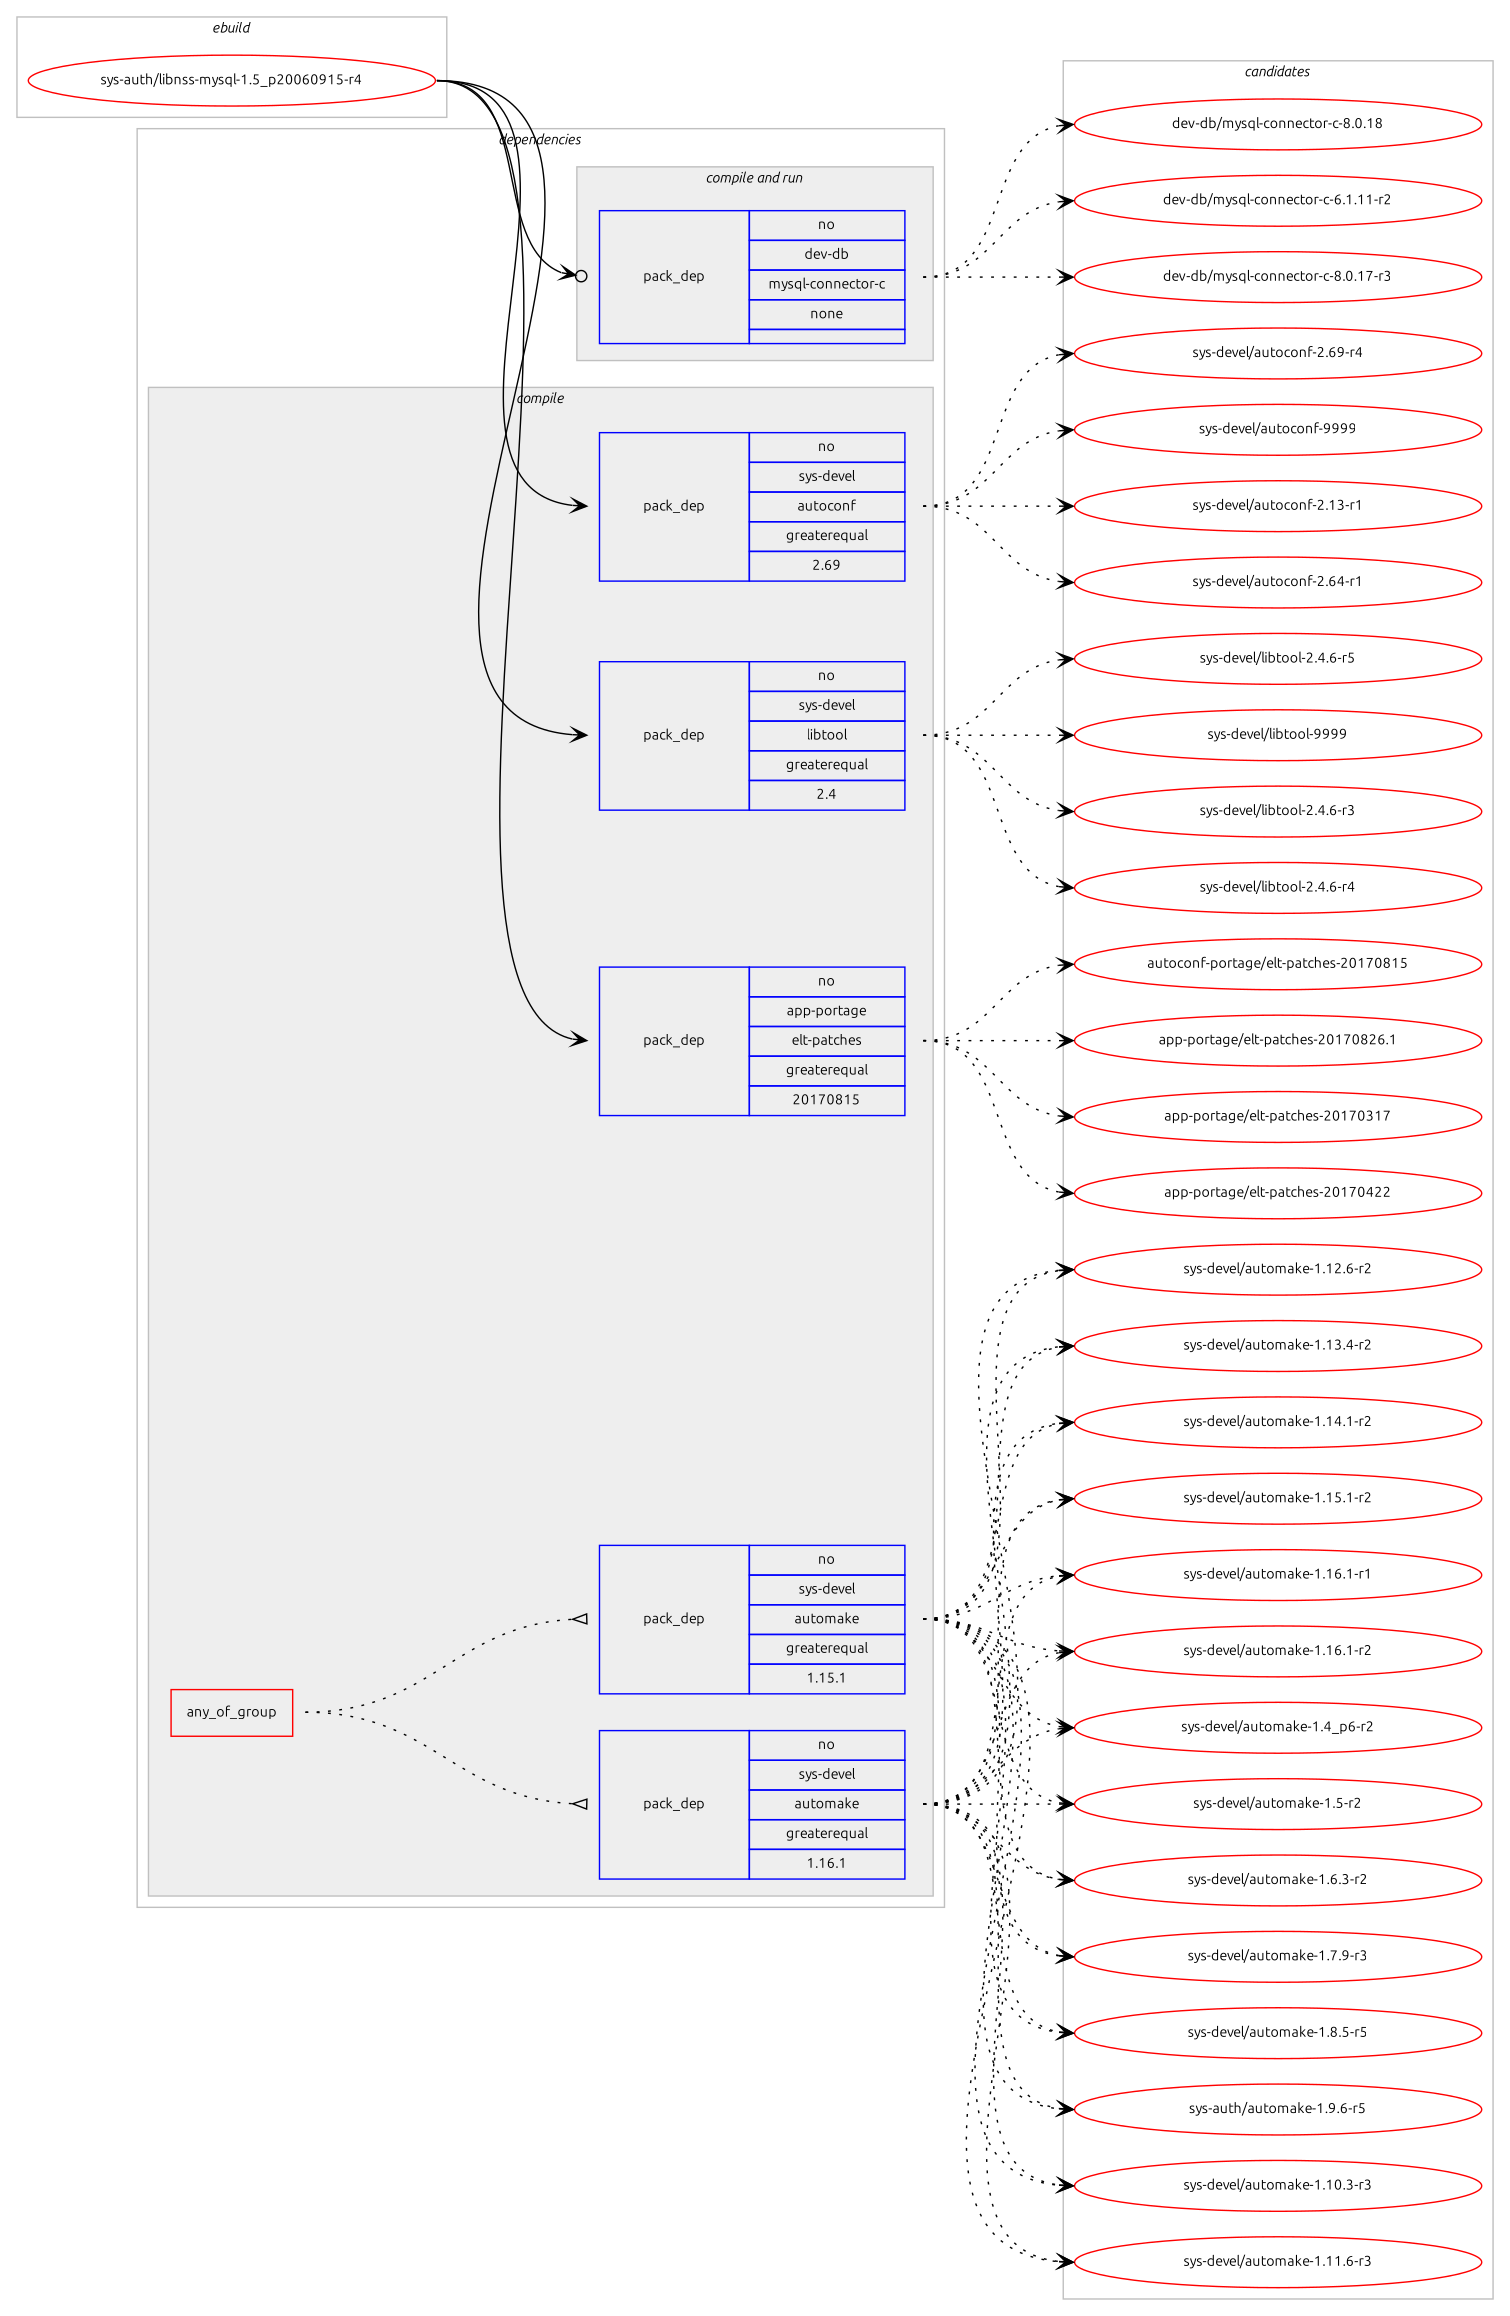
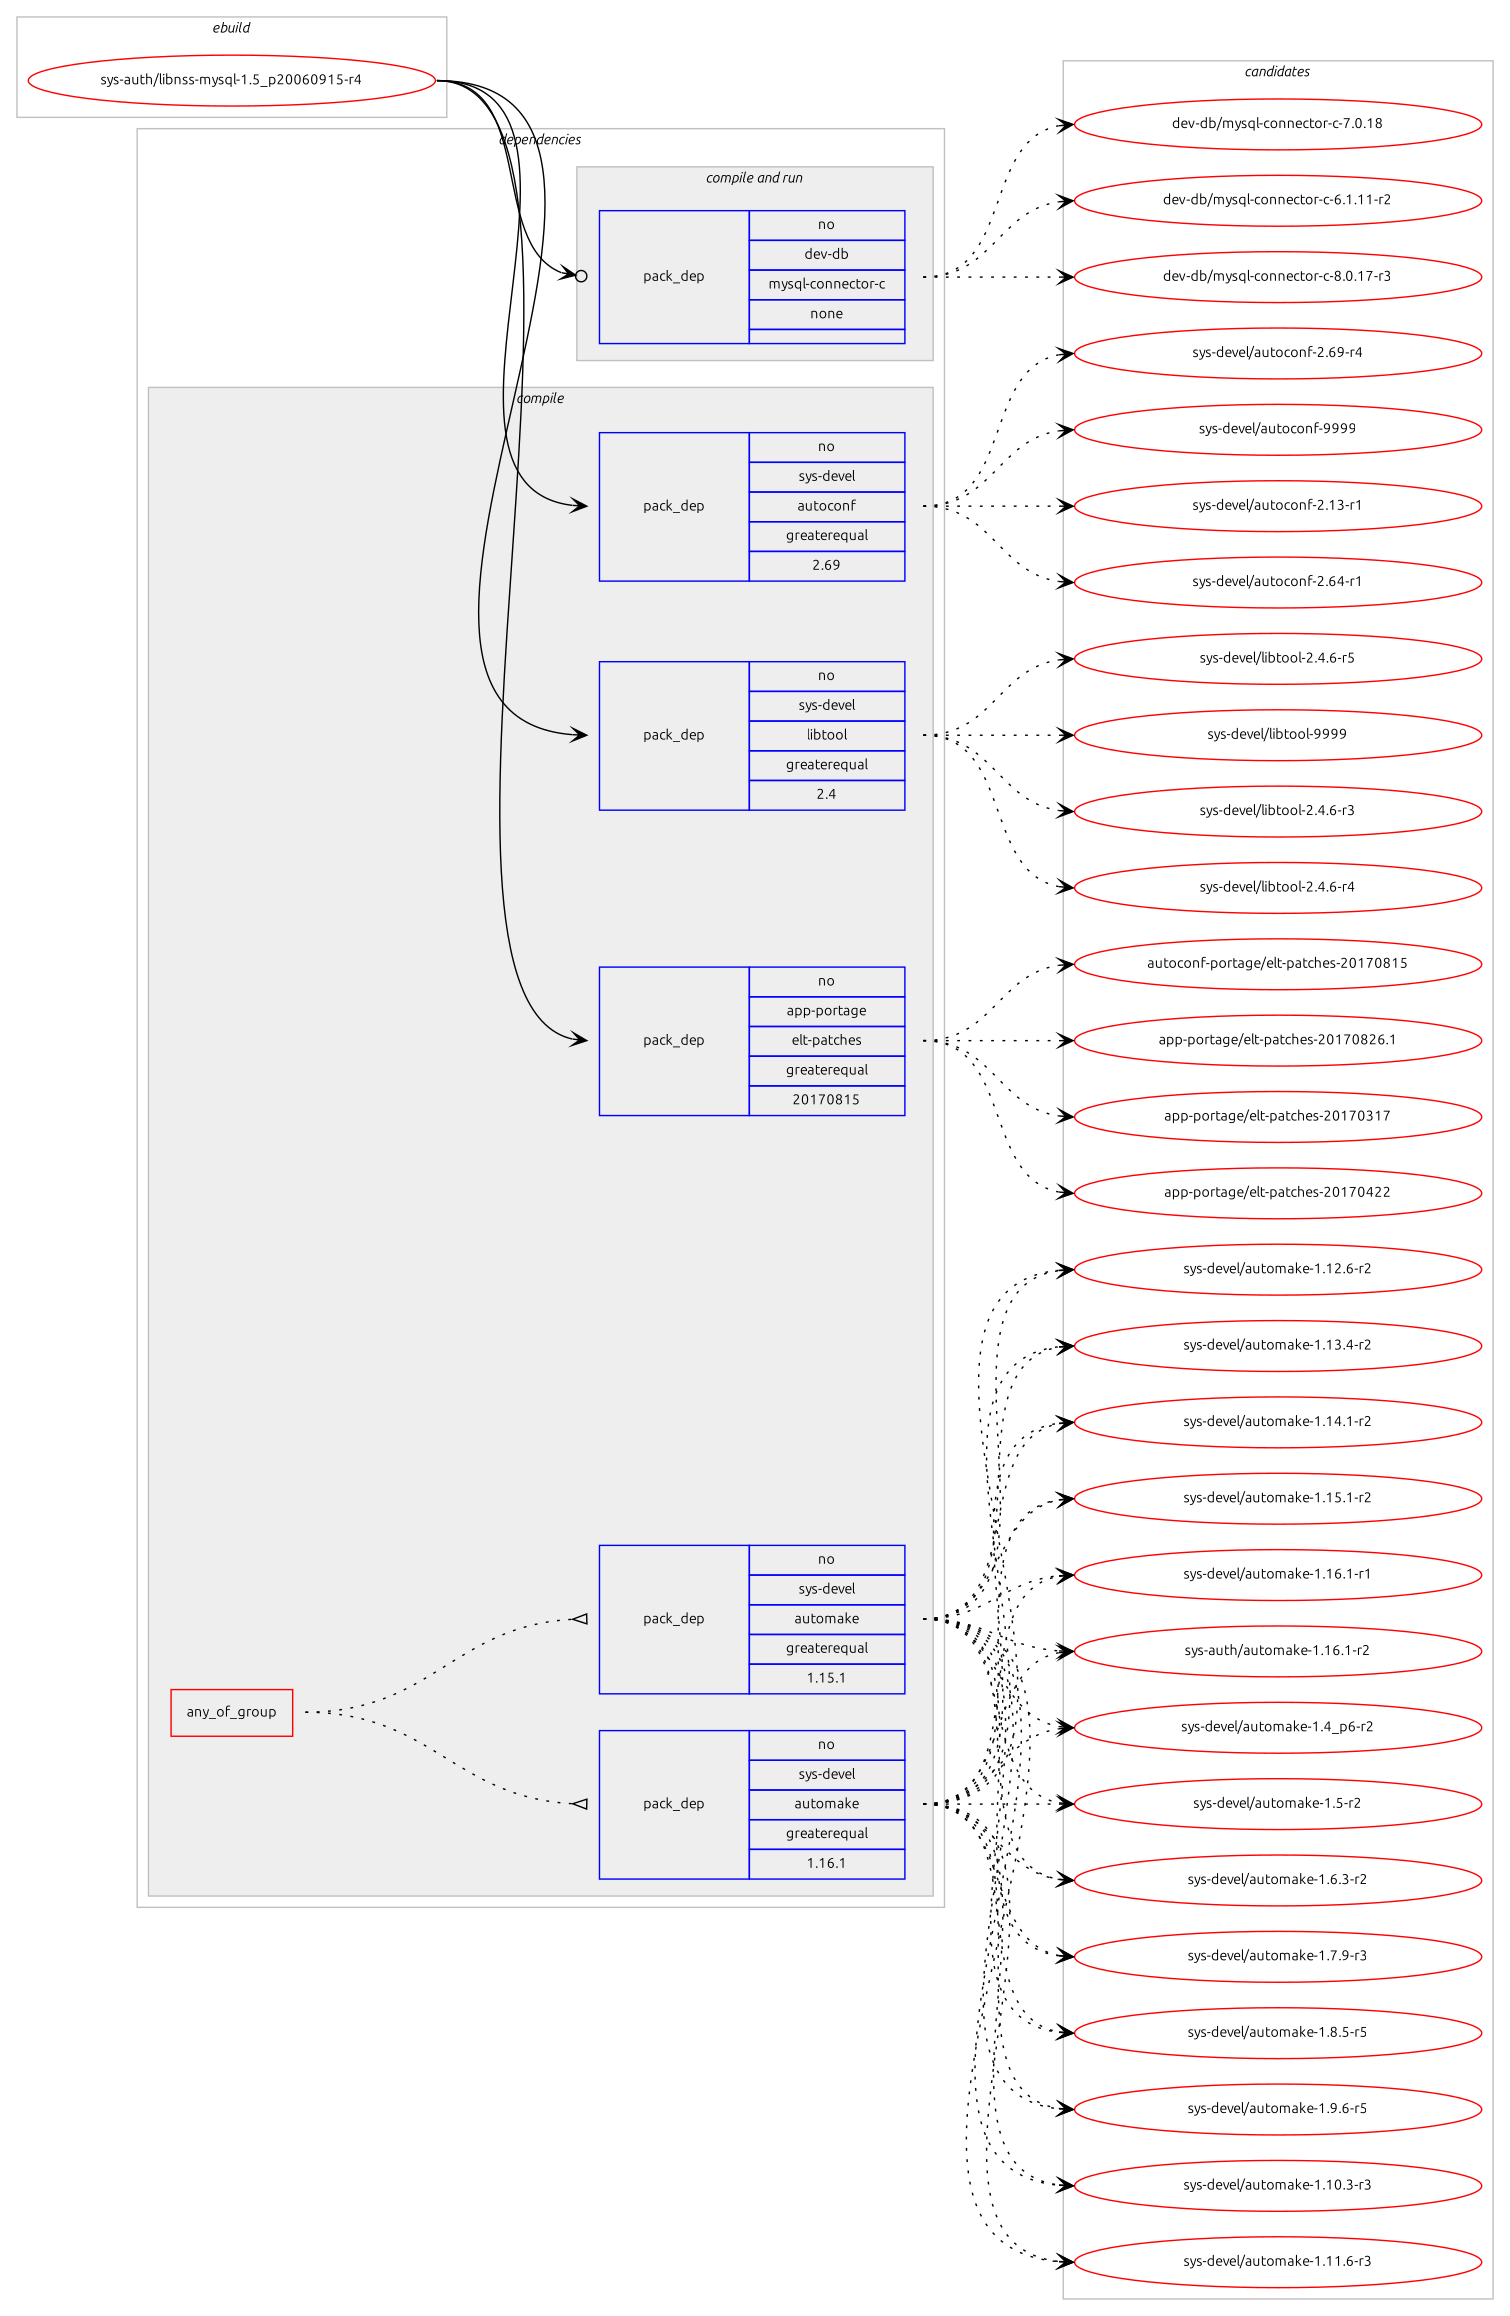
node "dev-db/mysql-connector-c-8.0.18": label "dev-db/mysql-connector-c-8.0.18" -> "dev-db/mysql-connector-c-7.0.18"
node "sys-devel/automake-1.16.1-r2": label "sys-devel/automake-1.16.1-r2" -> "sys-auth/automake-1.16.1-r2"
node "sys-auth/automake-1.9.6-r5": label "sys-auth/automake-1.9.6-r5" -> "sys-devel/automake-1.9.6-r5"
